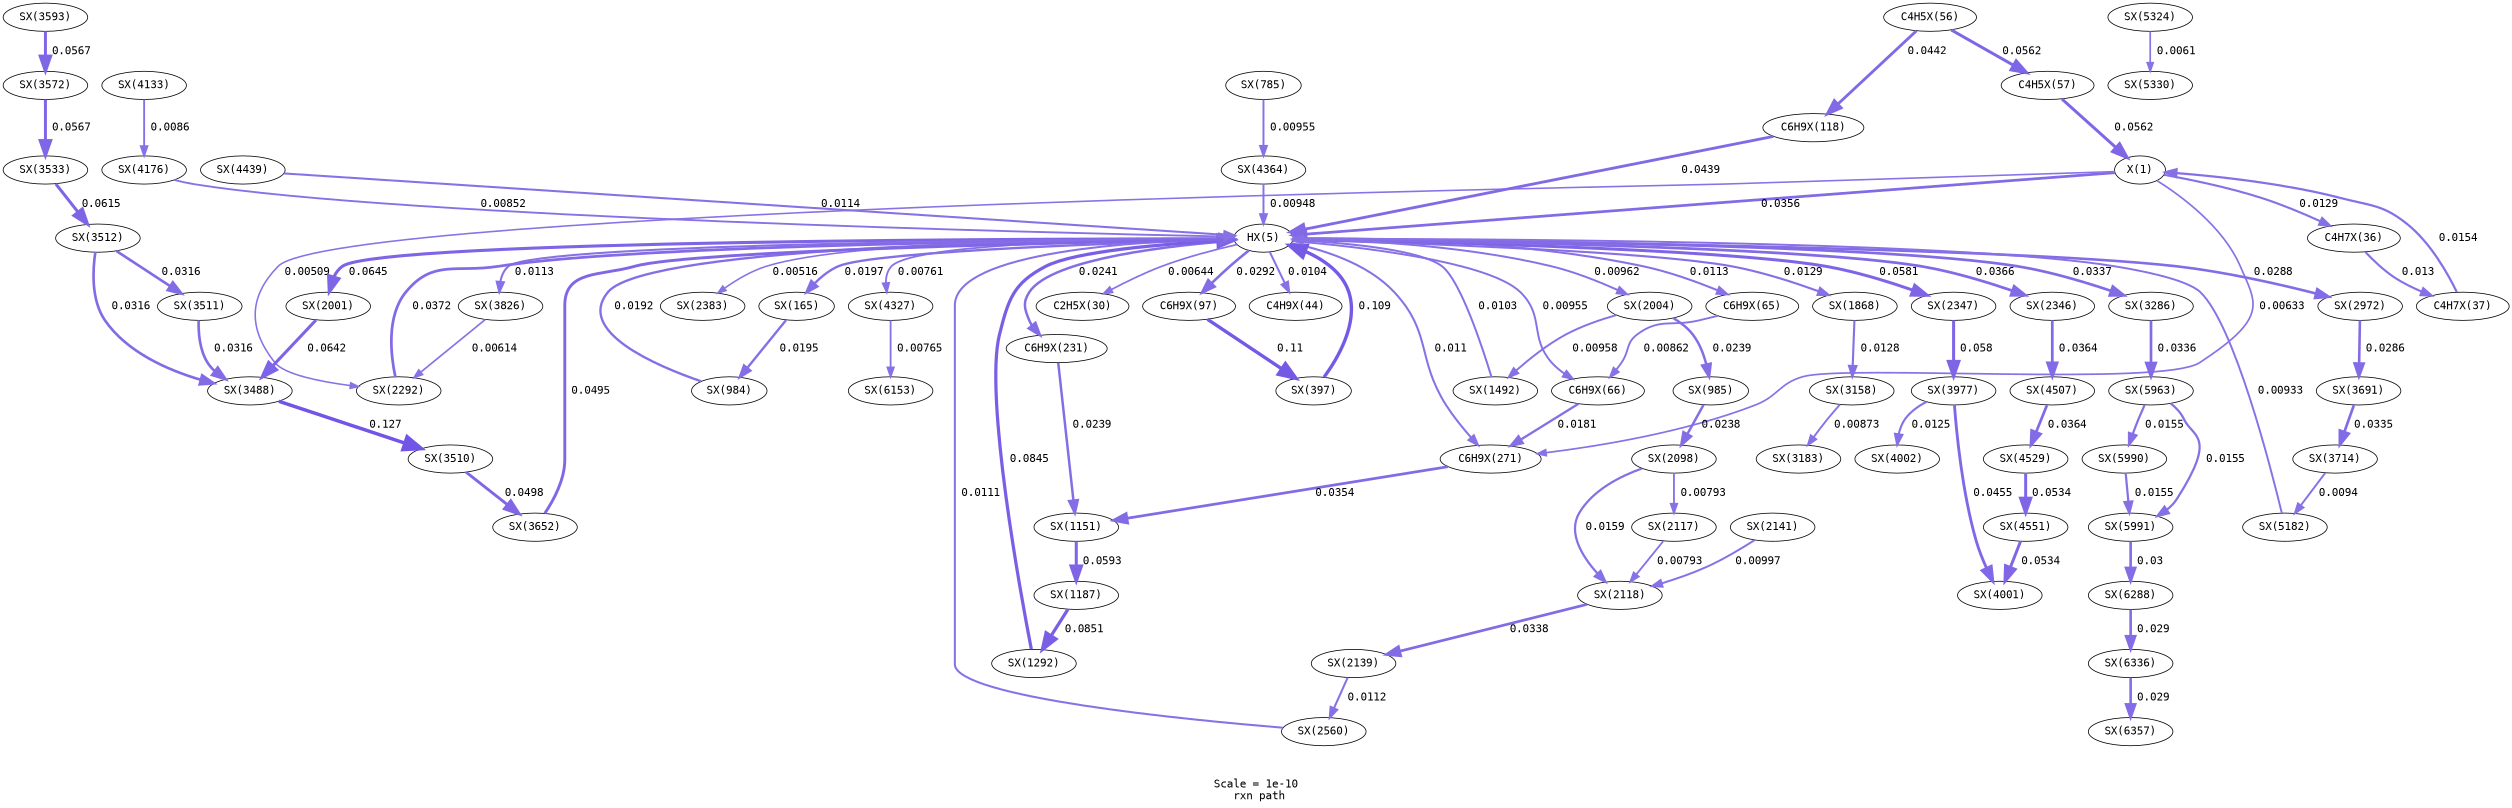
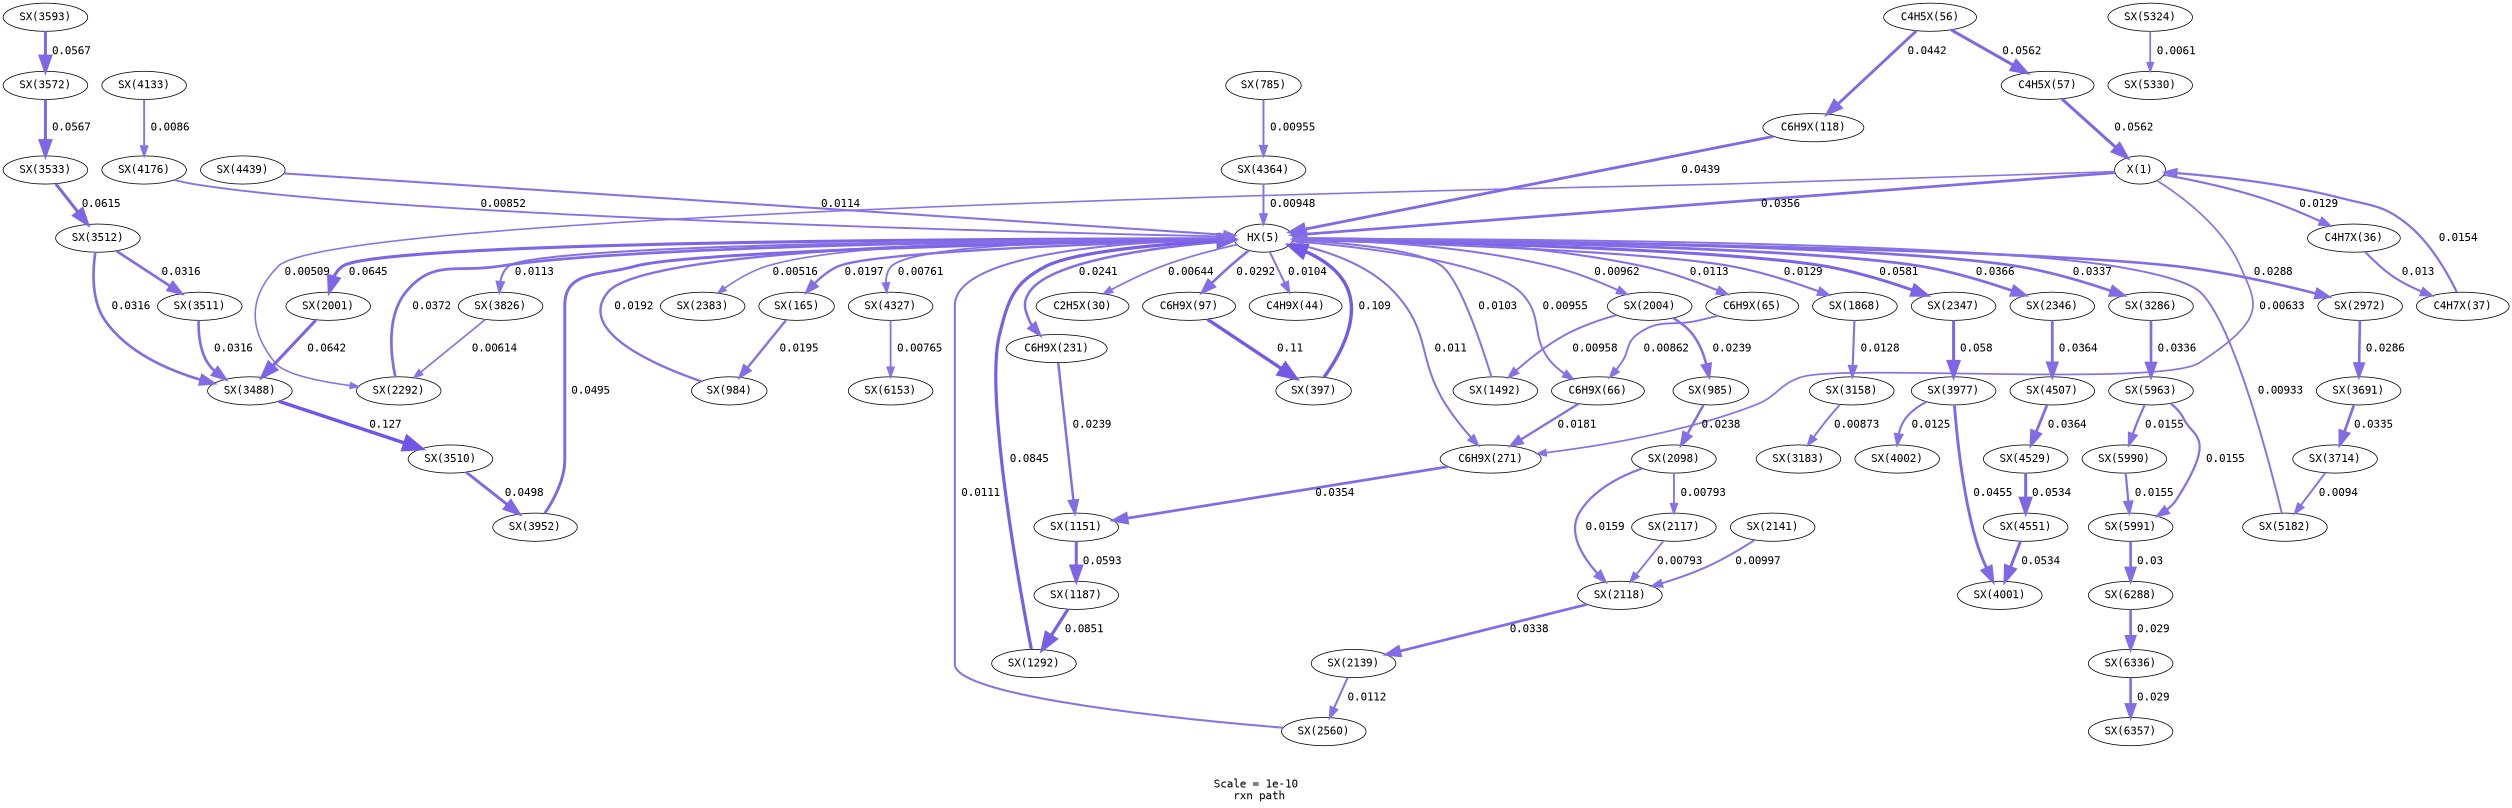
node "SX(3652)": label "SX(3652)" -> "SX(3952)"
